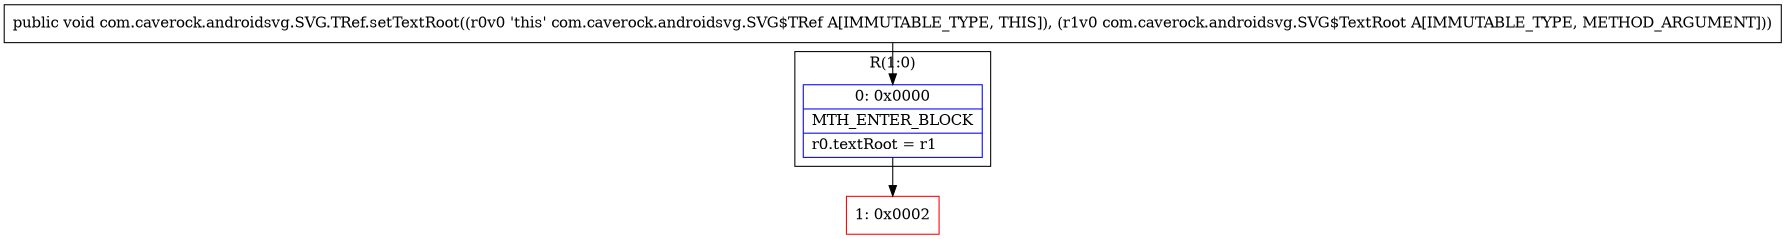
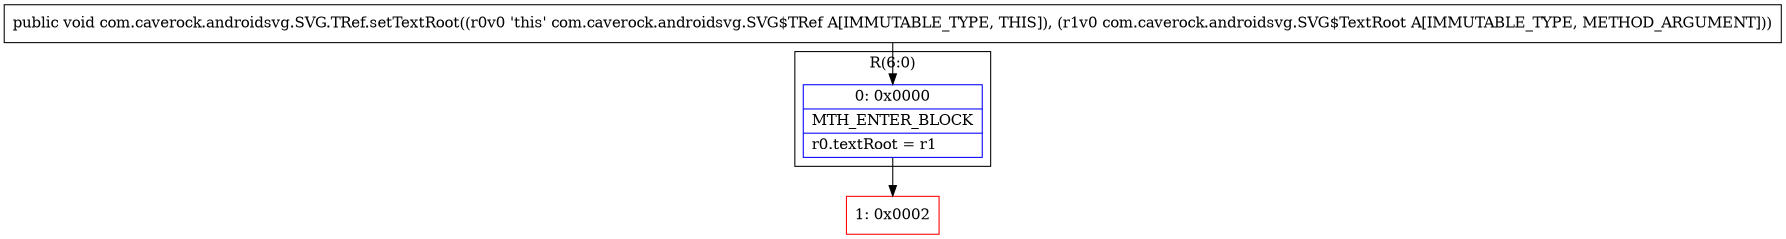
cluster "R(1:0)": label "R(1:0)" -> "R(6:0)"
